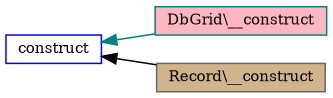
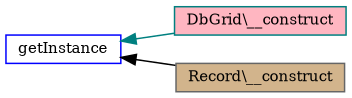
node "construct": label "construct" -> "getInstance"
